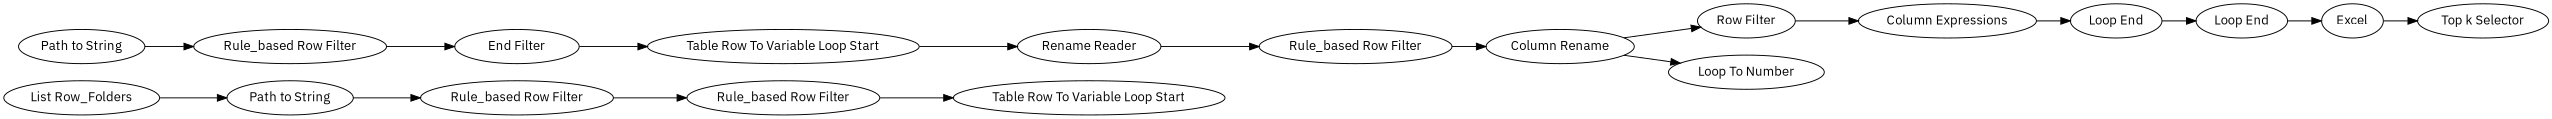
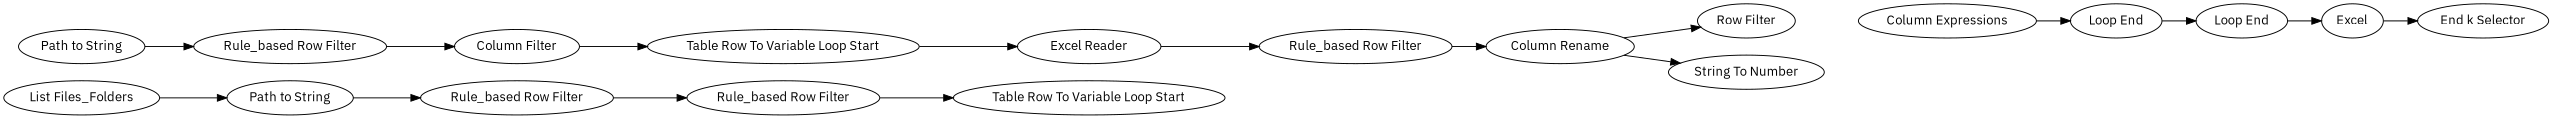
edge "Row Filter" -> "Column Expressions": removed
node "Top k Selector": label "Top k Selector" -> "End k Selector"
node "End Filter": label "End Filter" -> "Column Filter"
node "Rename Reader": label "Rename Reader" -> "Excel Reader"
node "Loop To Number": label "Loop To Number" -> "String To Number"
node "List Row_Folders": label "List Row_Folders" -> "List Files_Folders"
